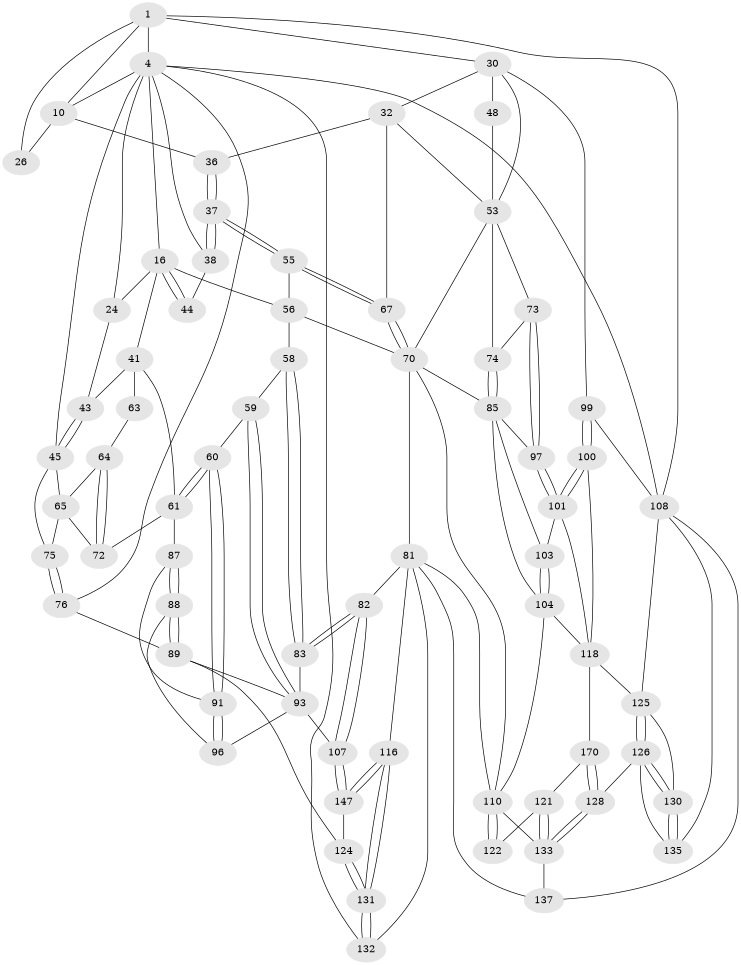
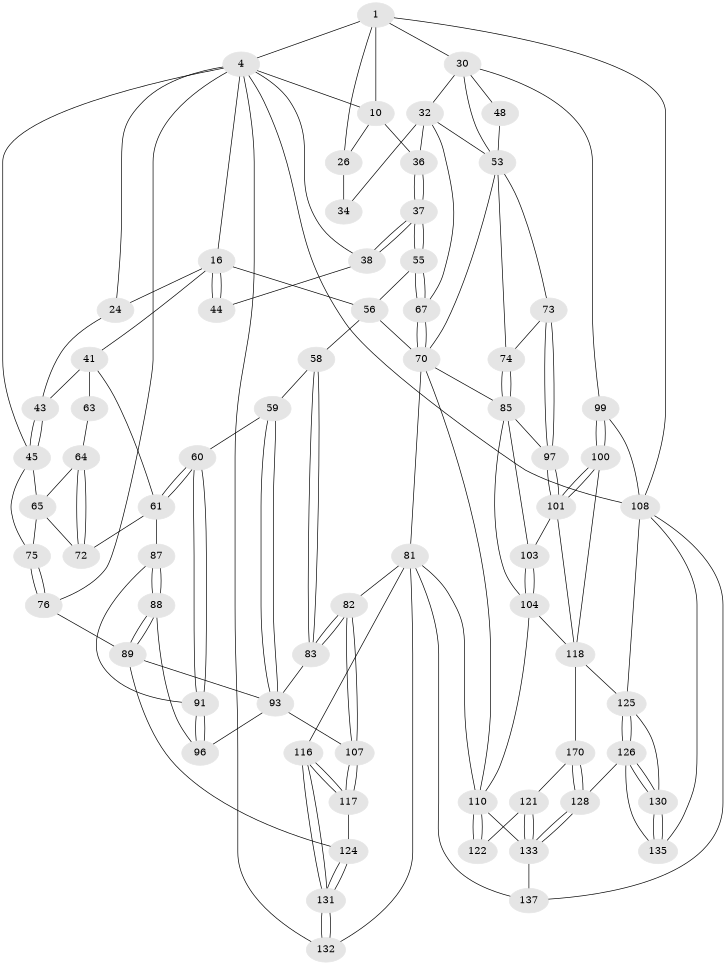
node "34": added
node "147": label "147" -> "117"
